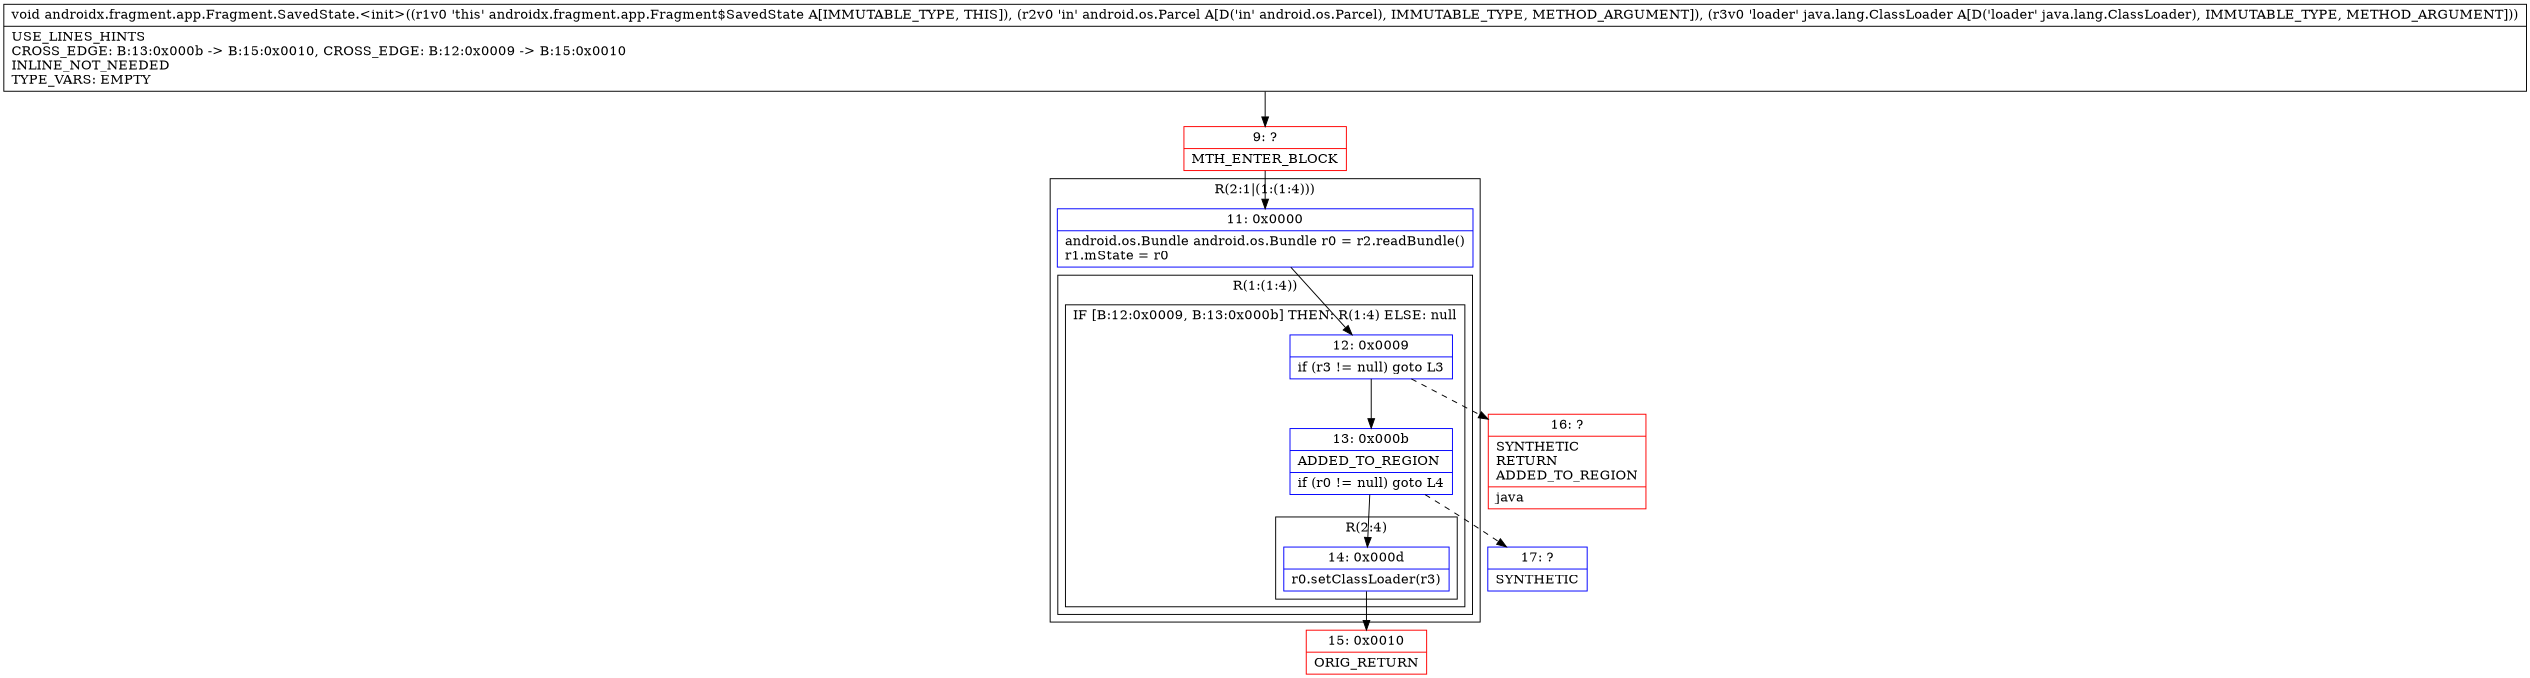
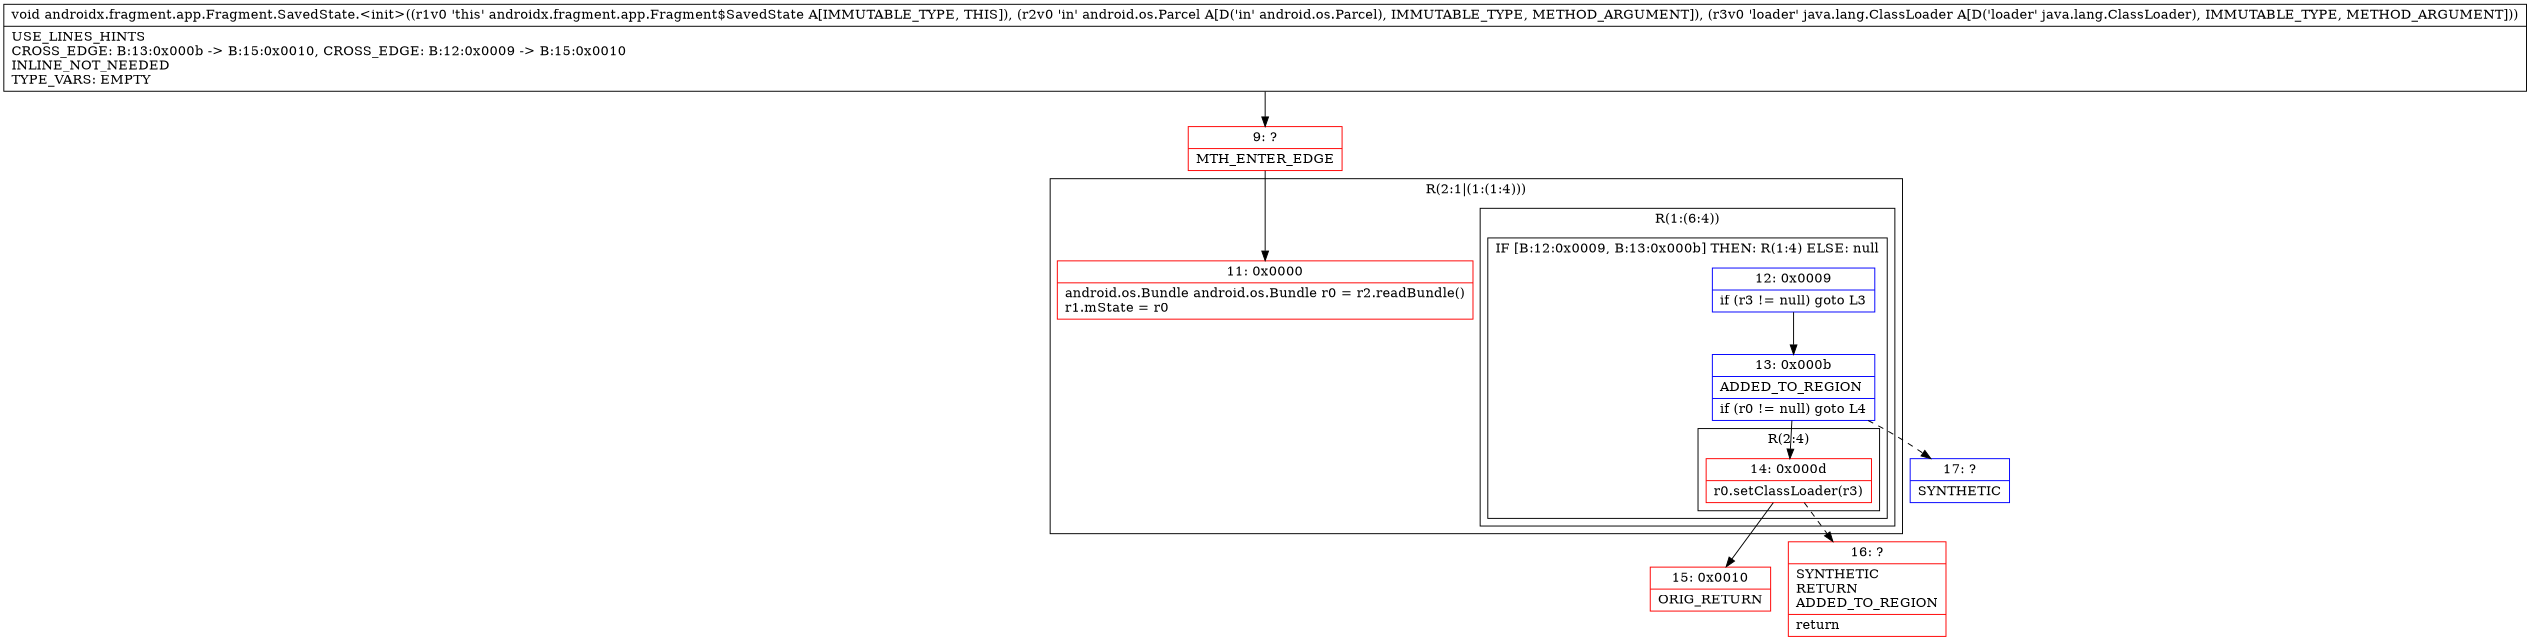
node "9: ?": text "MTH_ENTER_BLOCK" -> "MTH_ENTER_EDGE"
node "11: 0x0000": color blue -> red
cluster "R(1:(1:4))": label "R(1:(1:4))" -> "R(1:(6:4))"
edge "11: 0x0000" -> "12: 0x0009": removed
edge "12: 0x0009" -> "16: ?": now "14: 0x000d" -> "16: ?"
node "16: ?": text "java" -> "return"
node "14: 0x000d": color blue -> red
